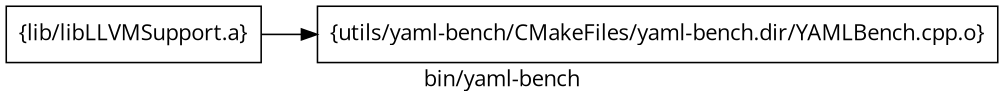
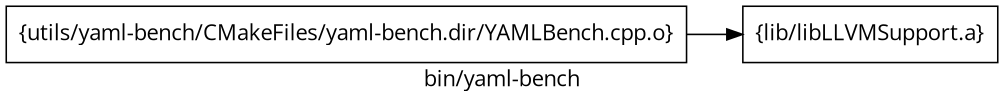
edge "{lib/libLLVMSupport.a}" -> "{utils/yaml-bench/CMakeFiles/yaml-bench.dir/YAMLBench.cpp.o}": reversed
